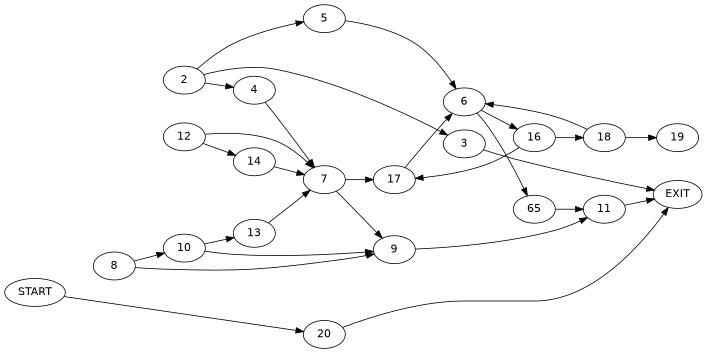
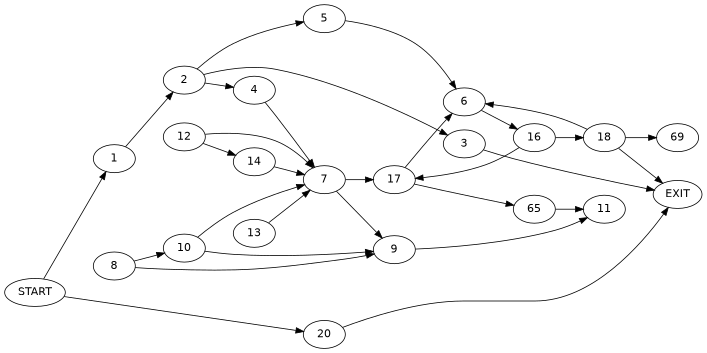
node "19": label "19" -> "69"
edge "6" -> "65": now "17" -> "65"
node "1": added
edge "11" -> "EXIT": now "18" -> "EXIT"
edge "10" -> "13": now "10" -> "7"
